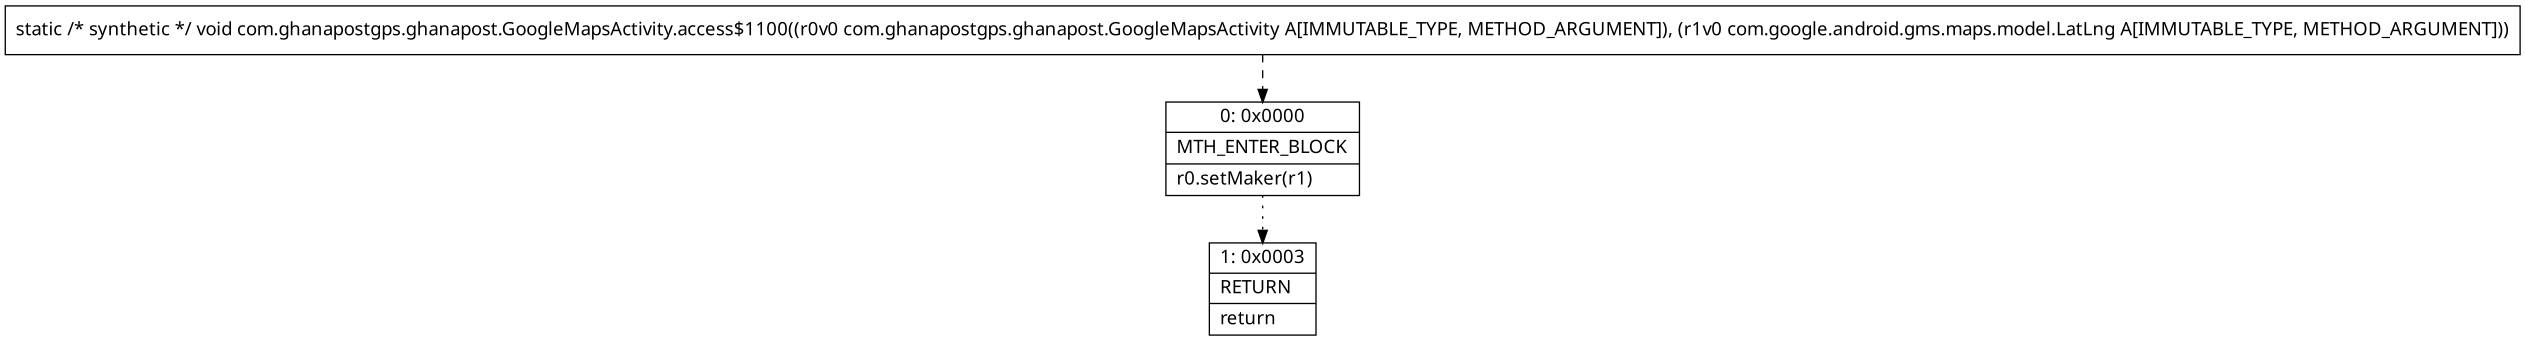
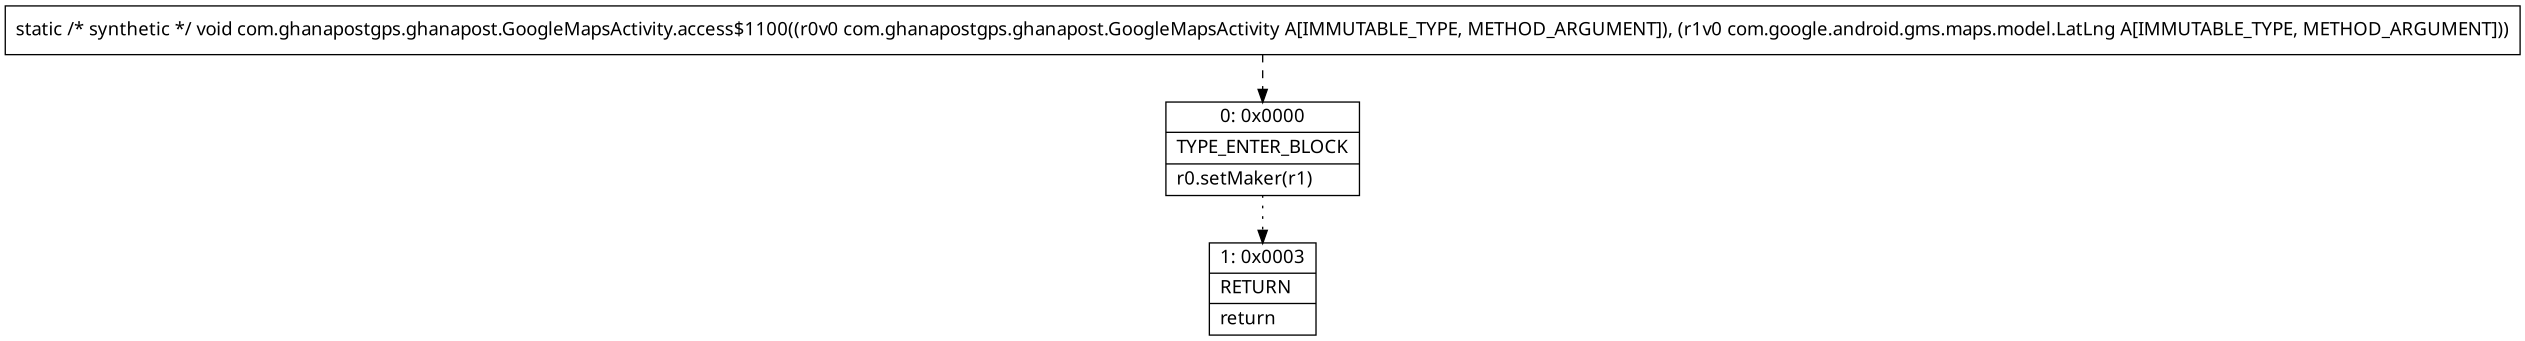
node "0: 0x0000": text "MTH_ENTER_BLOCK" -> "TYPE_ENTER_BLOCK"
